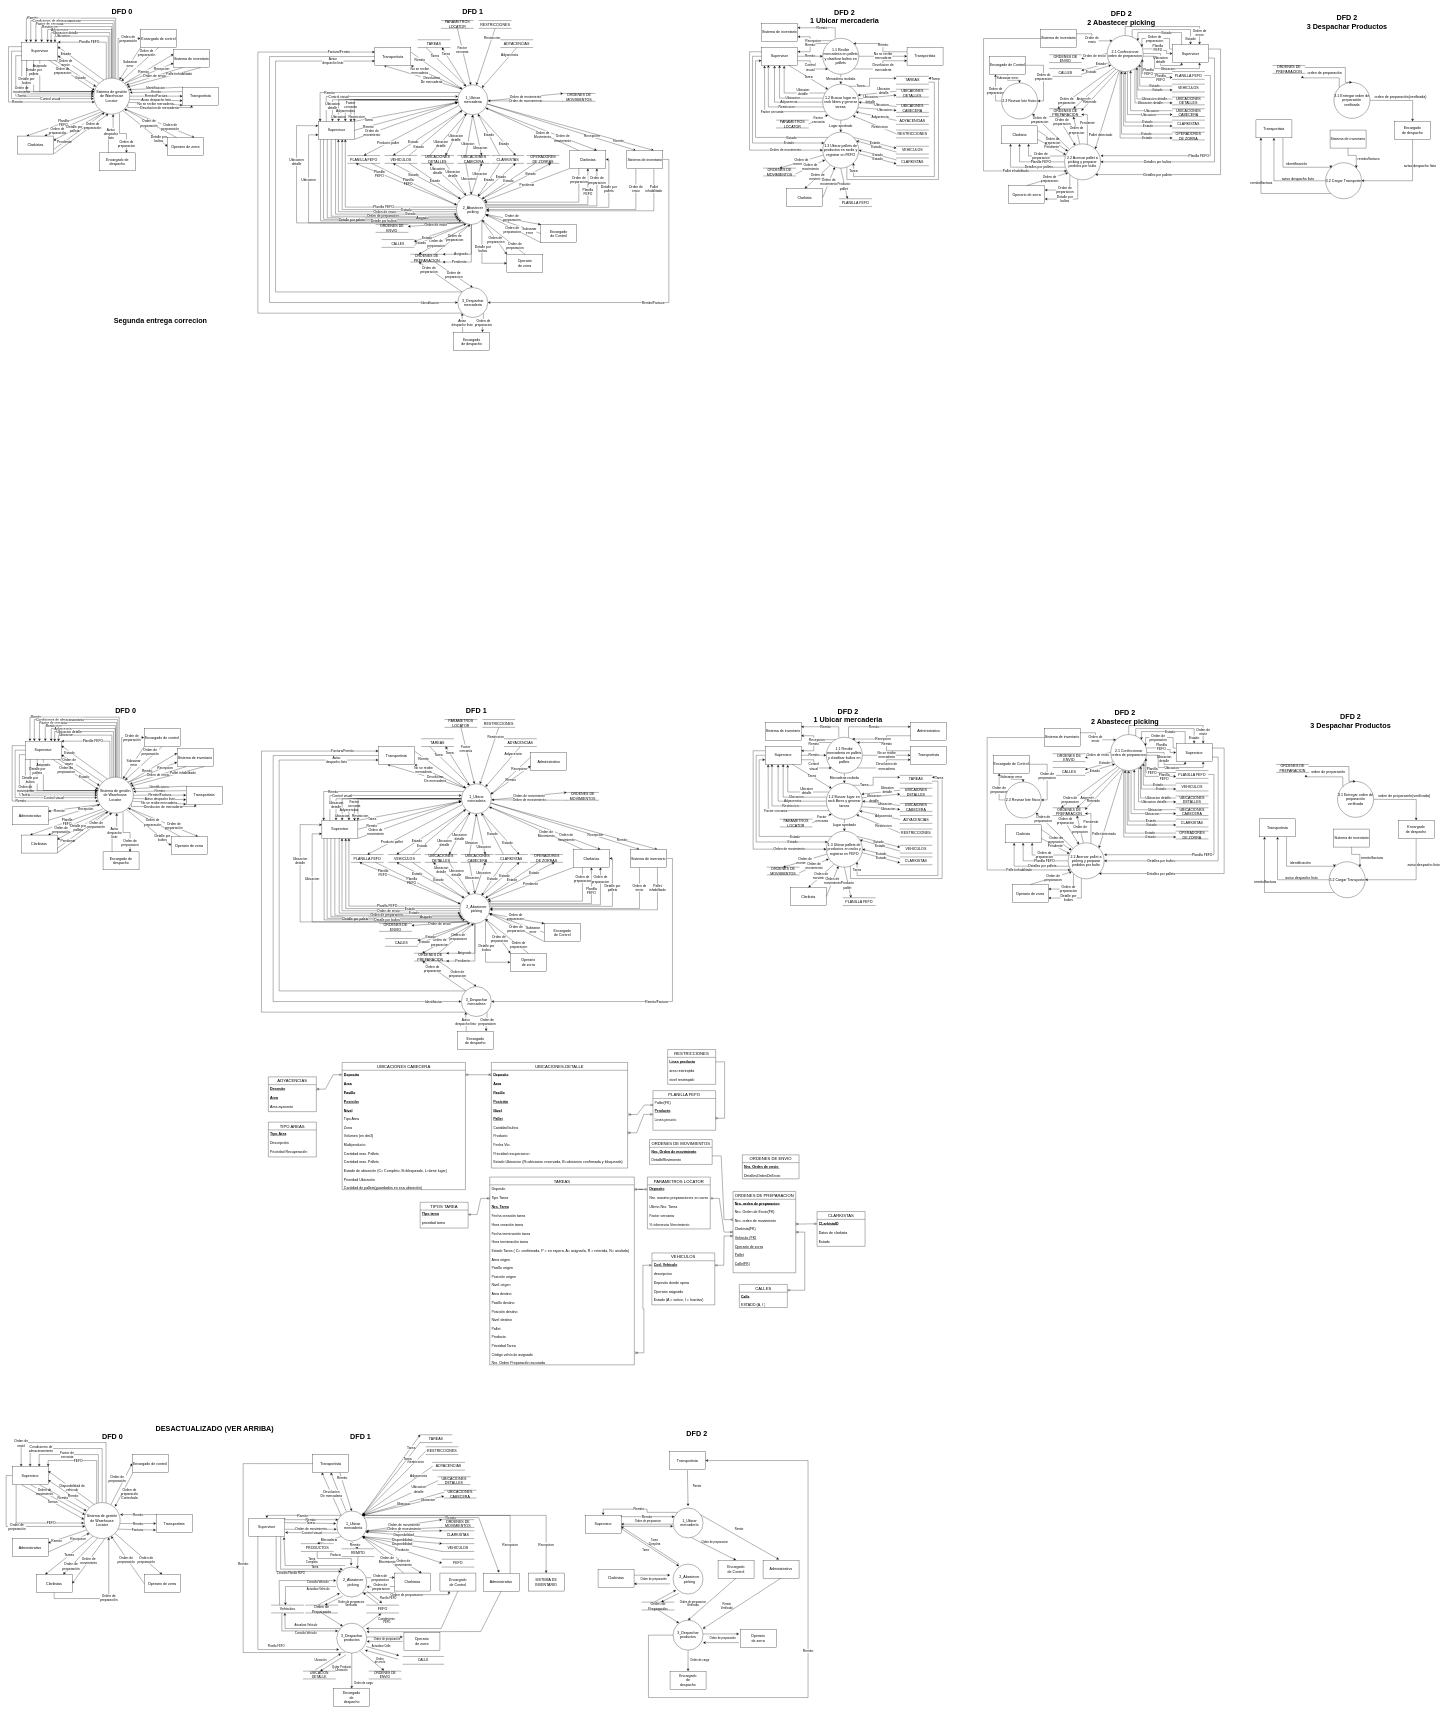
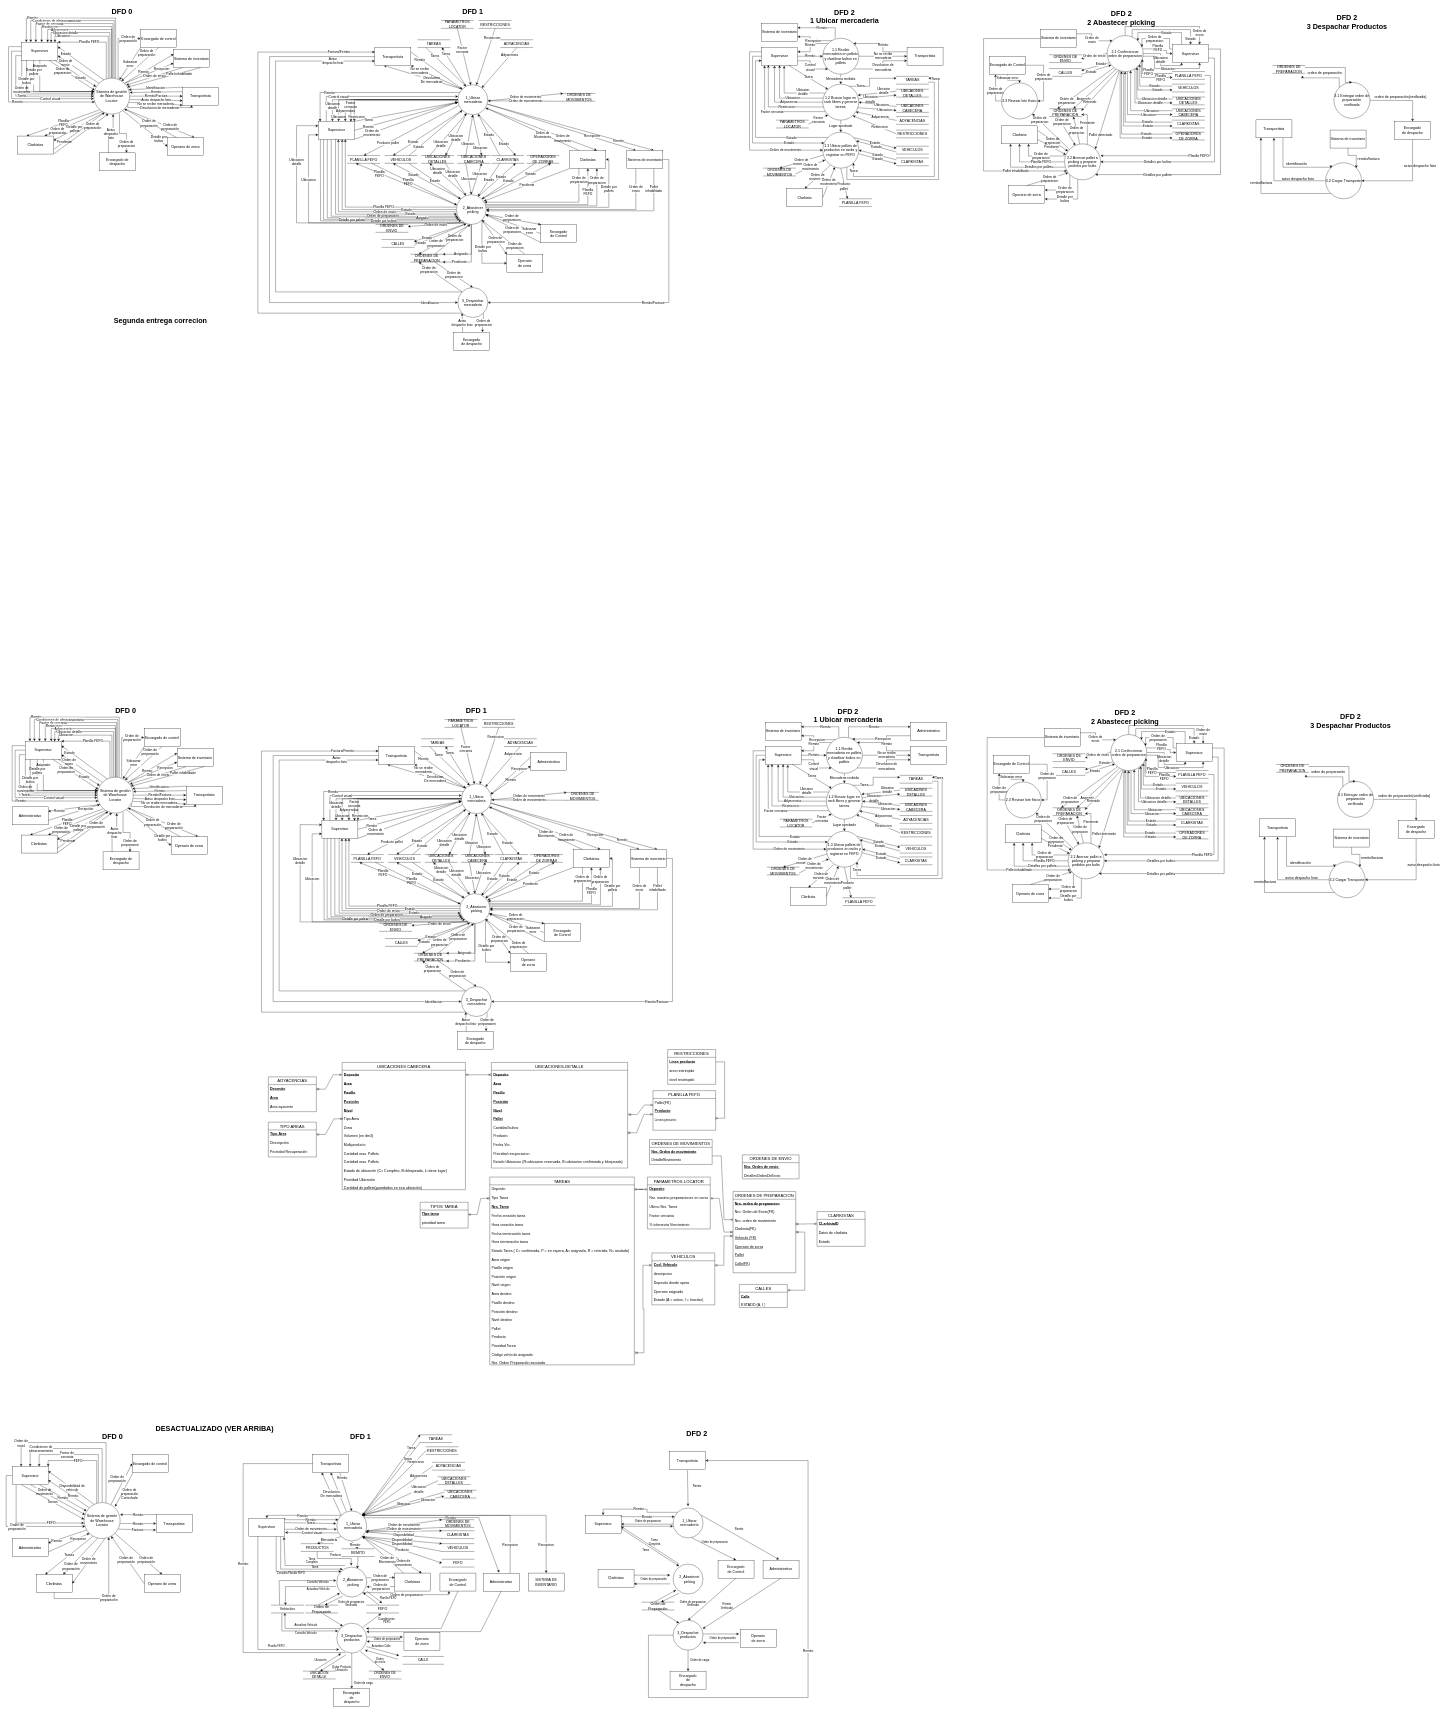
edge "Tipo Area" -- "Posición Nivel Tipo Area Zona Volumen (en dm3) Multiproducto Cantidad max. Pallets Cantidad max. Pallets Estado de ubicación (C= Completo, B=bloqueado, L=tiene lugar) Prioridad Ubicación Cantidad de pallets(guardados en esa ubicación)": added
